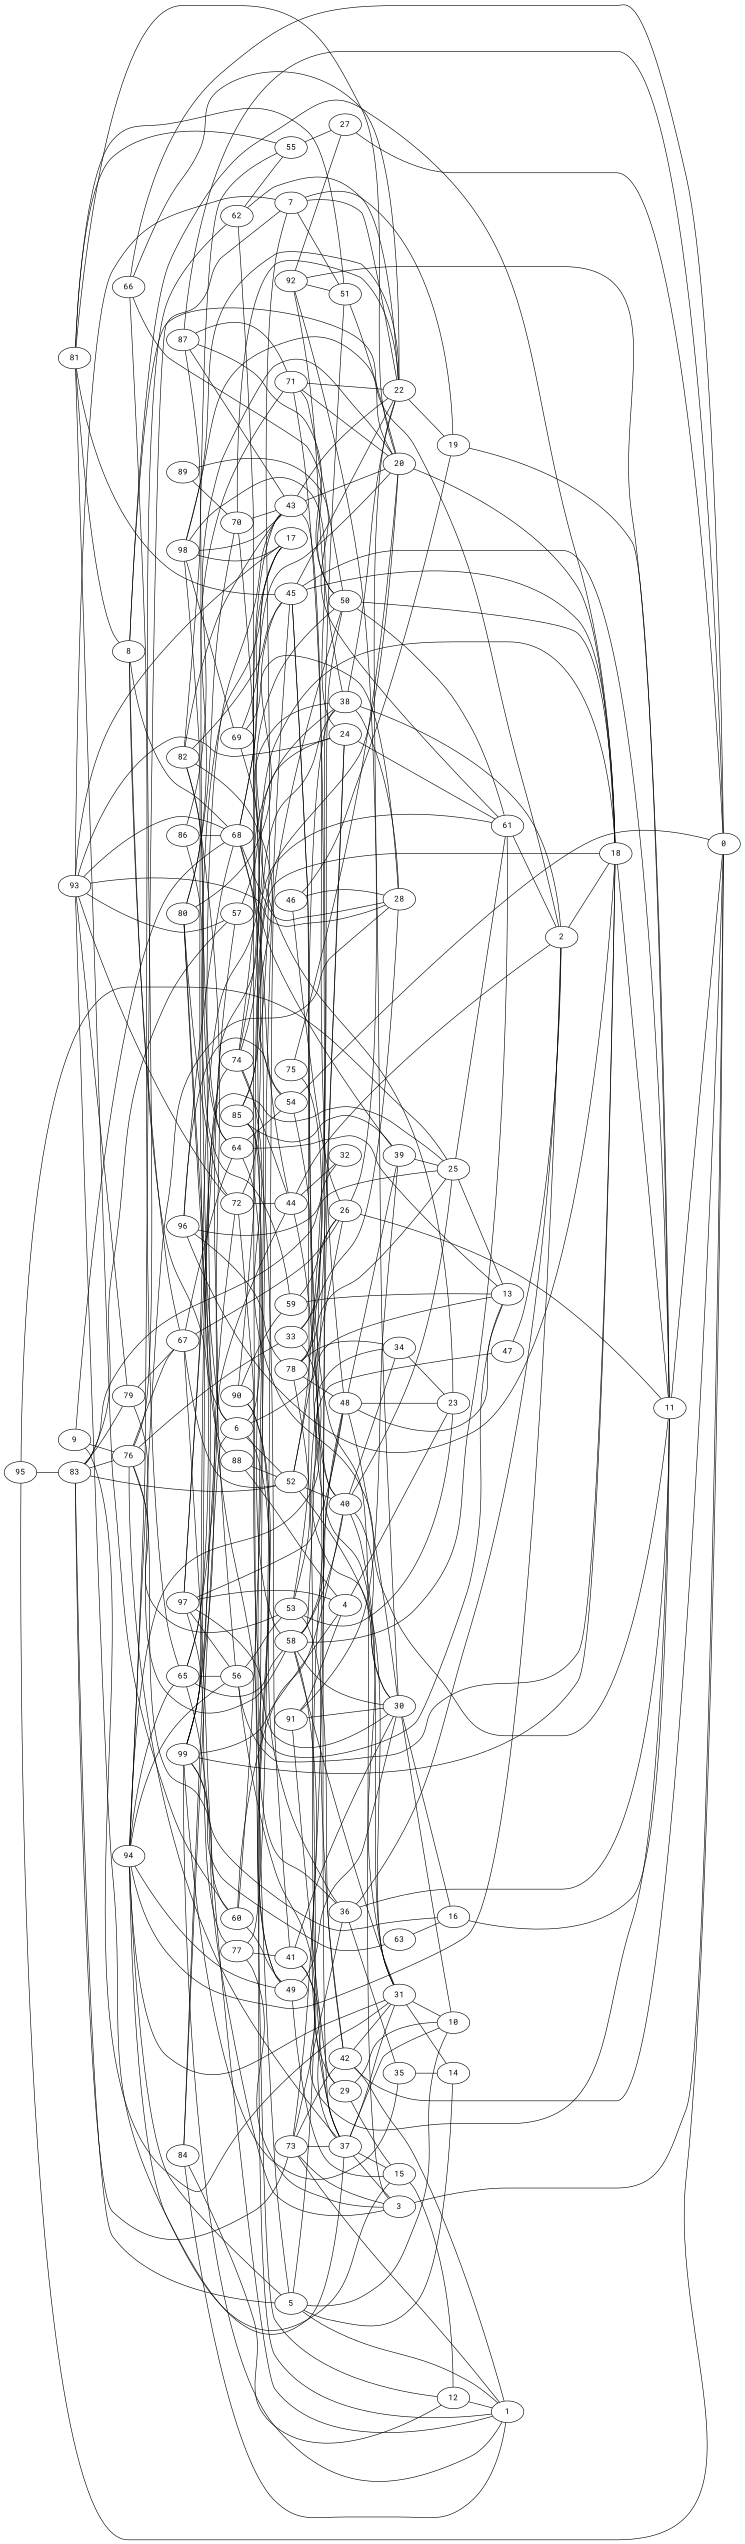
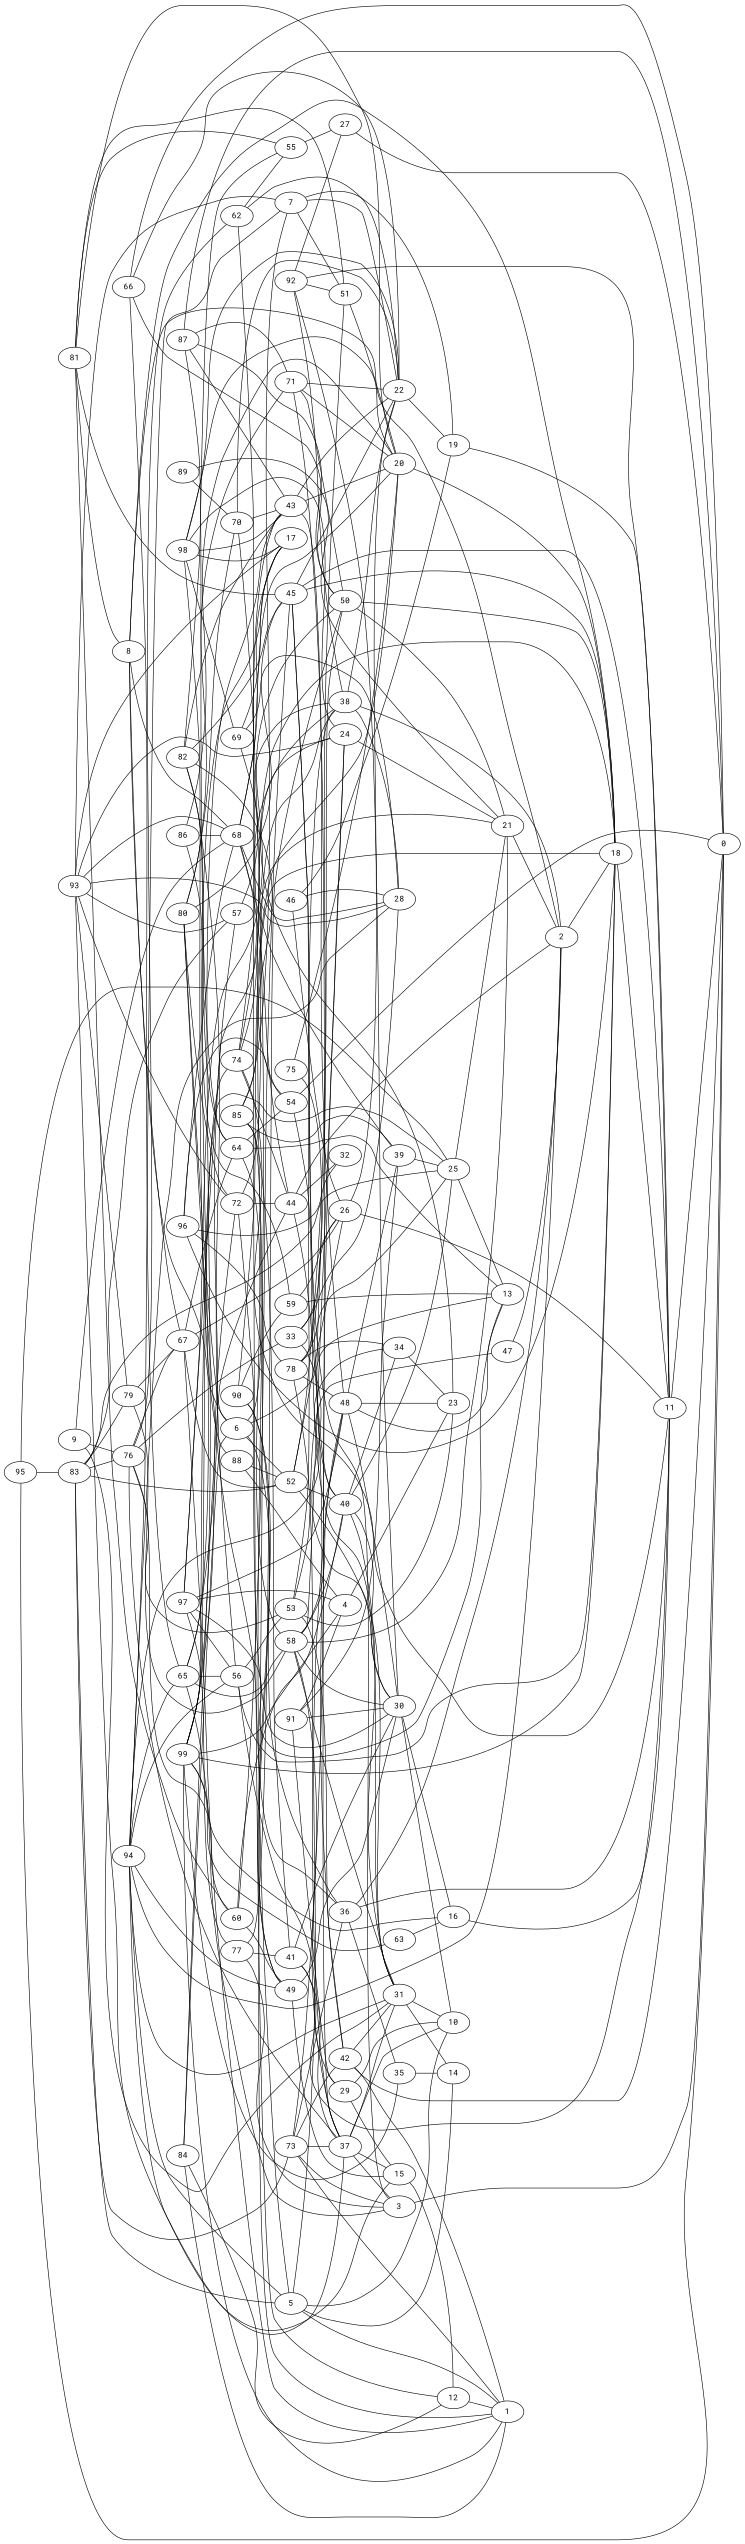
node "61": label "61" -> "21"
